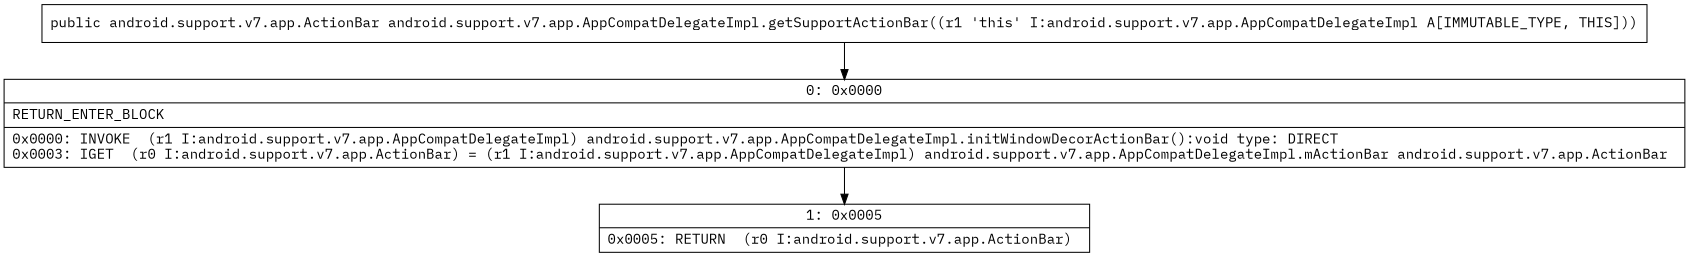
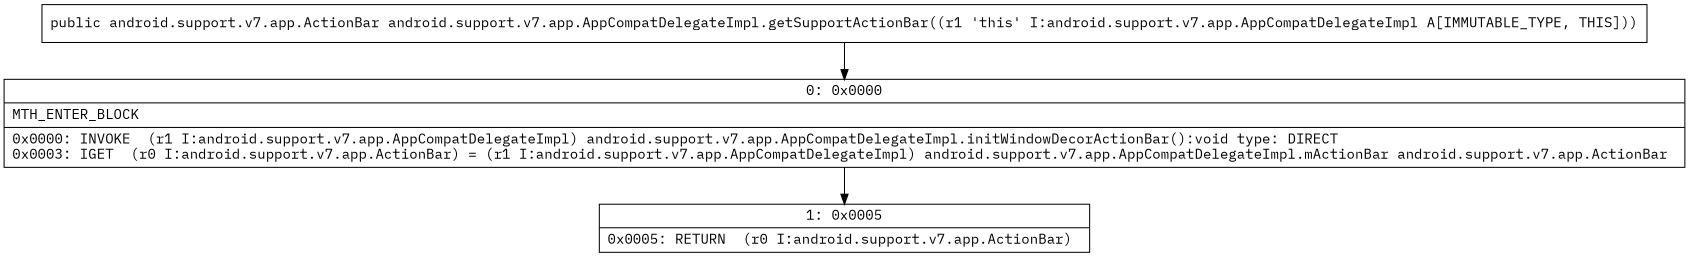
node "0: 0x0000": text "RETURN_ENTER_BLOCK" -> "MTH_ENTER_BLOCK"
